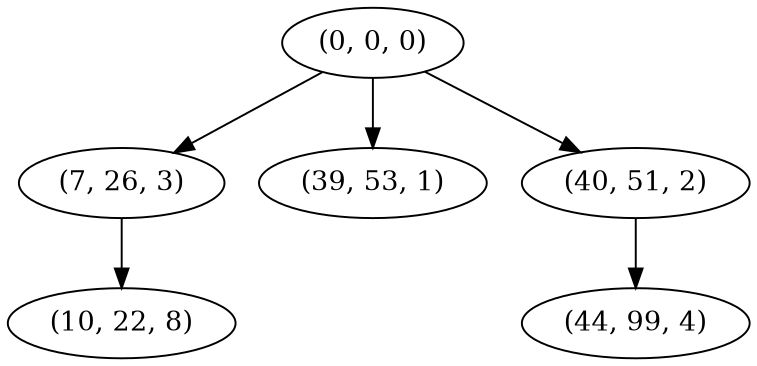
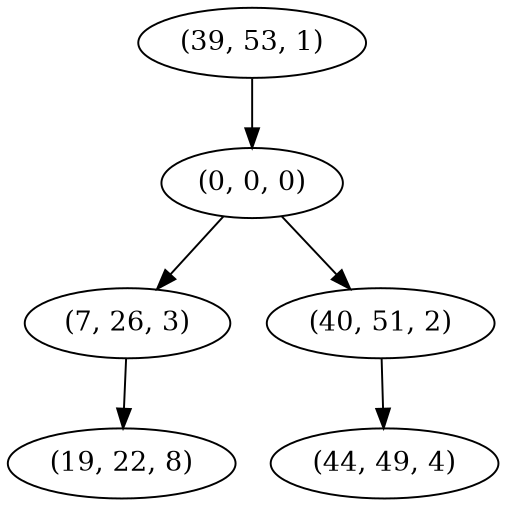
edge "(0, 0, 0)" -> "(39, 53, 1)": reversed
node "(10, 22, 8)": label "(10, 22, 8)" -> "(19, 22, 8)"
node "(44, 99, 4)": label "(44, 99, 4)" -> "(44, 49, 4)"
